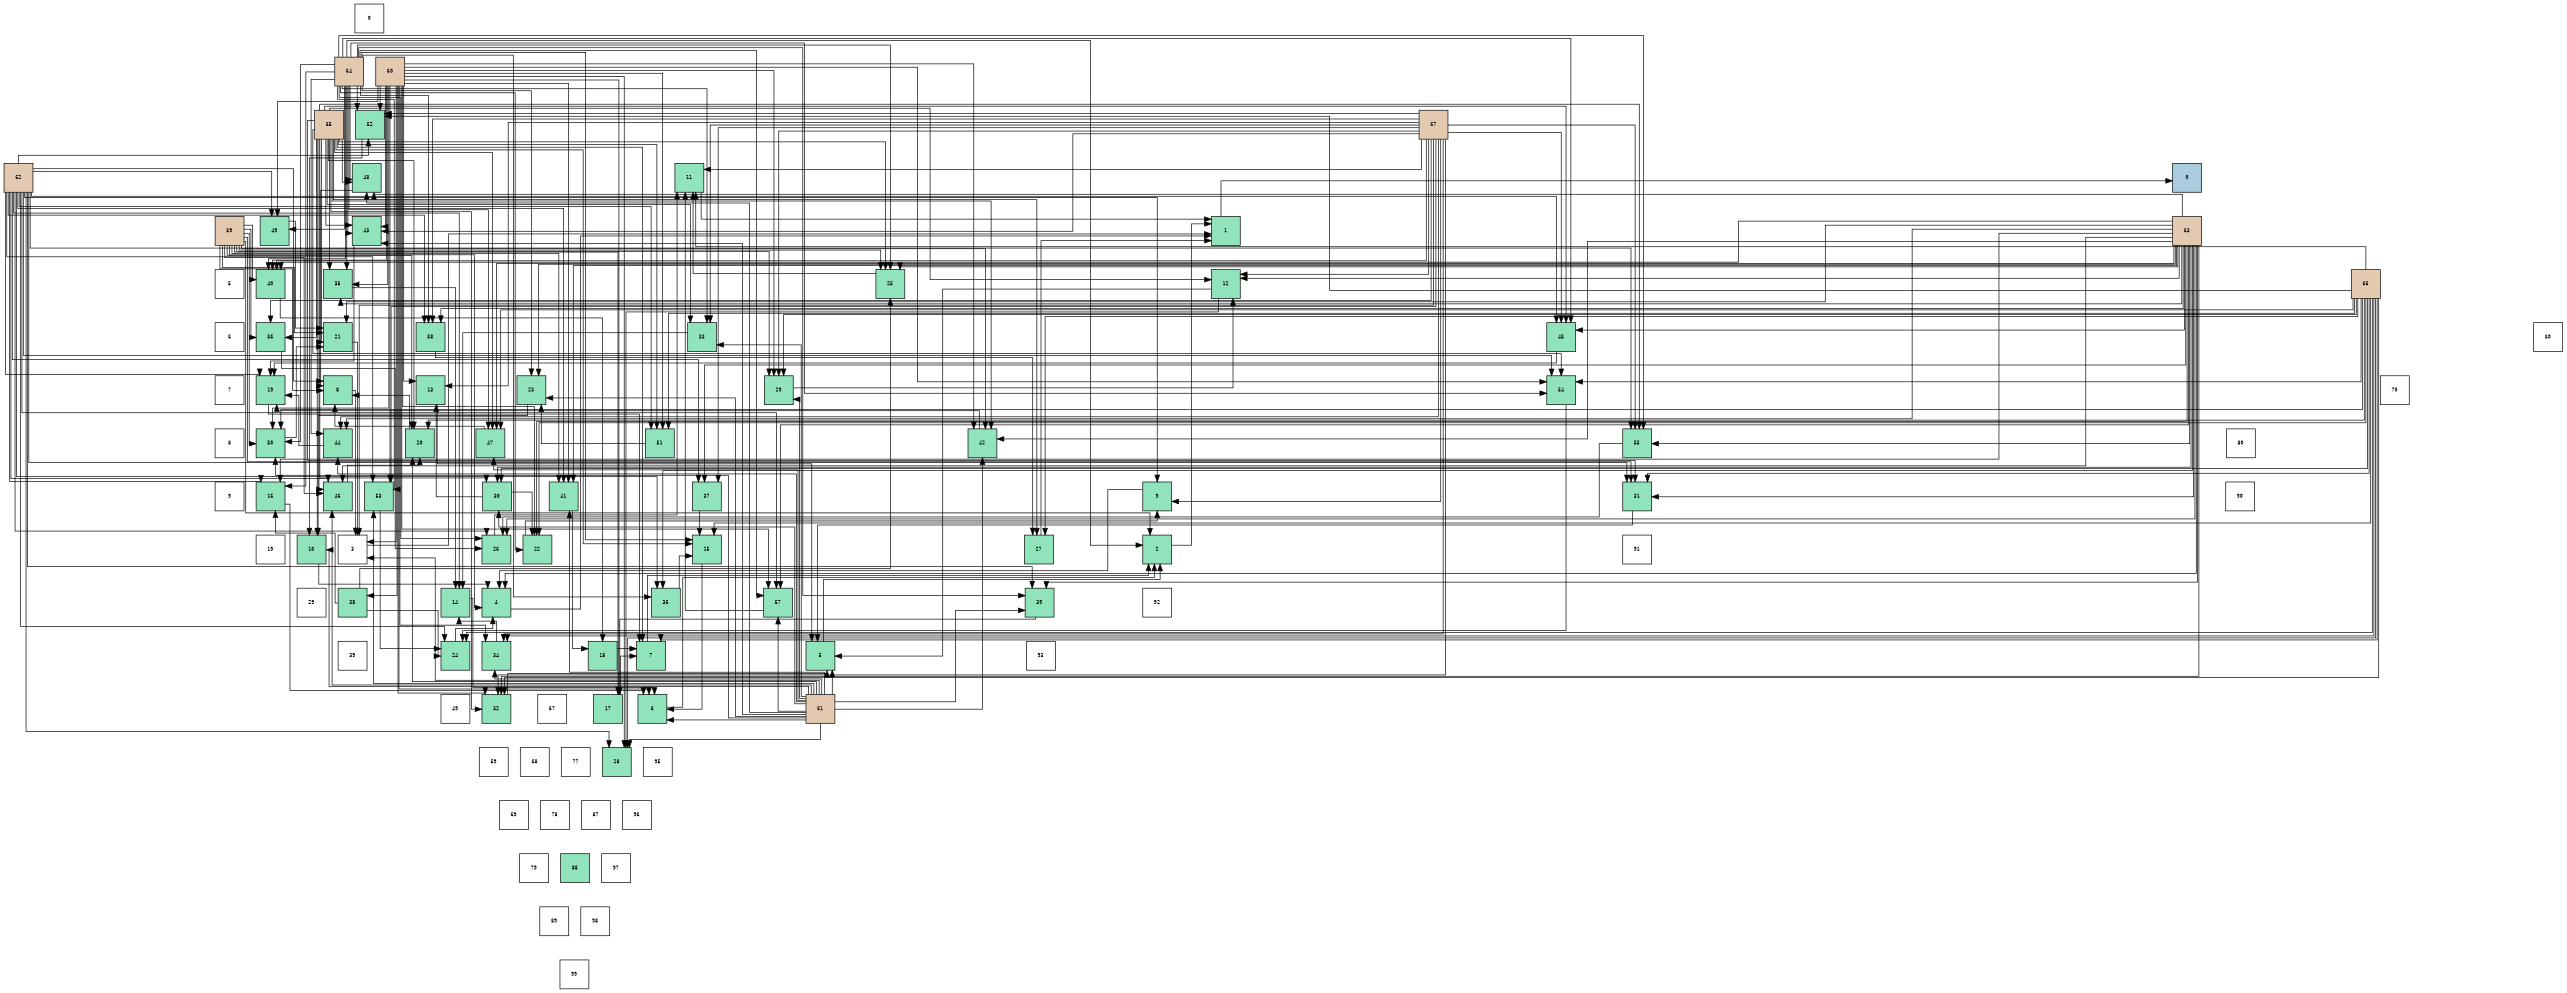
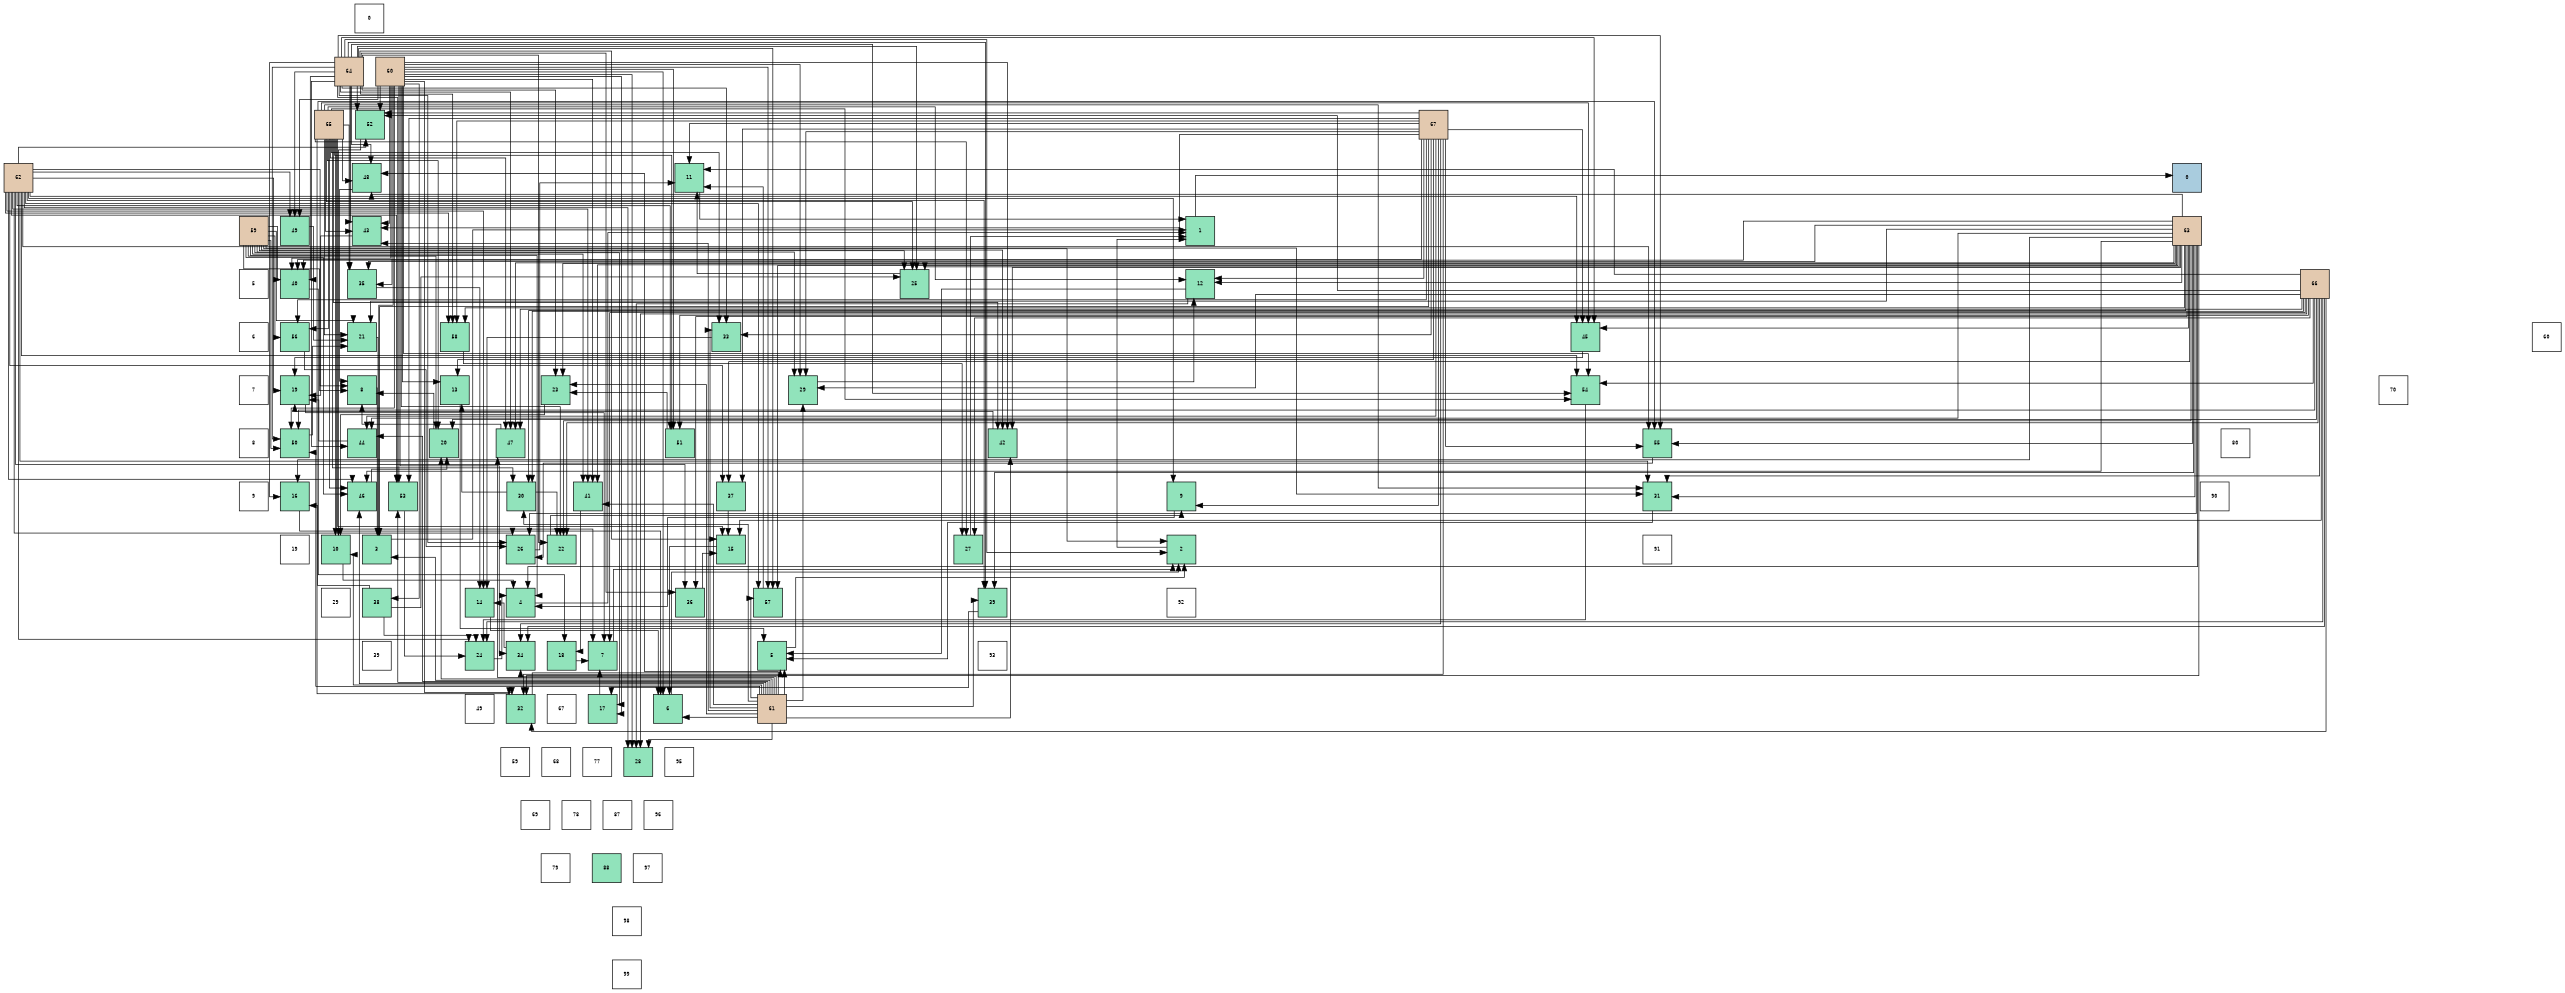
edge "62" -> "16": removed
node "3": fillcolor #ffffff -> #91e3bb
node "89": removed
